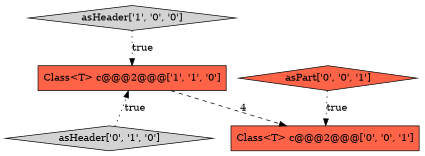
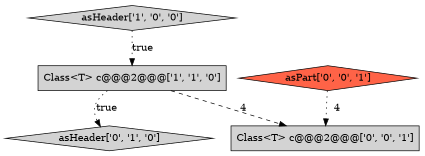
node "Class<T> c@@@2@@@['1', '1', '0']": fillcolor tomato -> lightgray
edge "asPart['0', '0', '1']" -> "Class<T> c@@@2@@@['0', '0', '1']": label "true" -> "4"
edge "asHeader['0', '1', '0']" -> "Class<T> c@@@2@@@['1', '1', '0']": reversed
node "Class<T> c@@@2@@@['0', '0', '1']": fillcolor tomato -> lightgray
